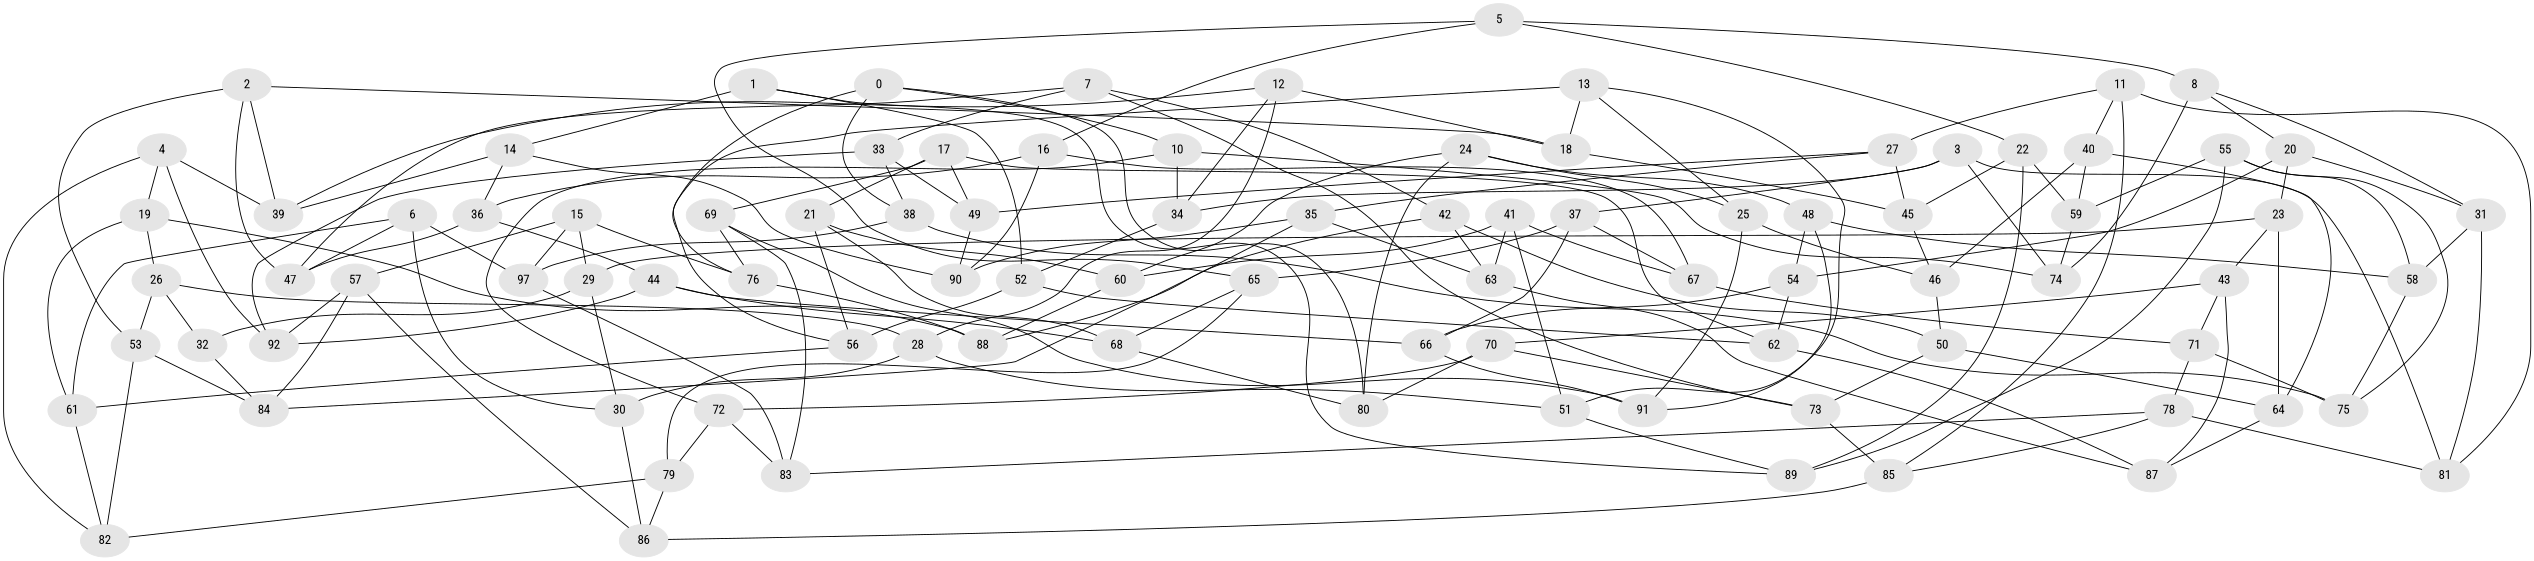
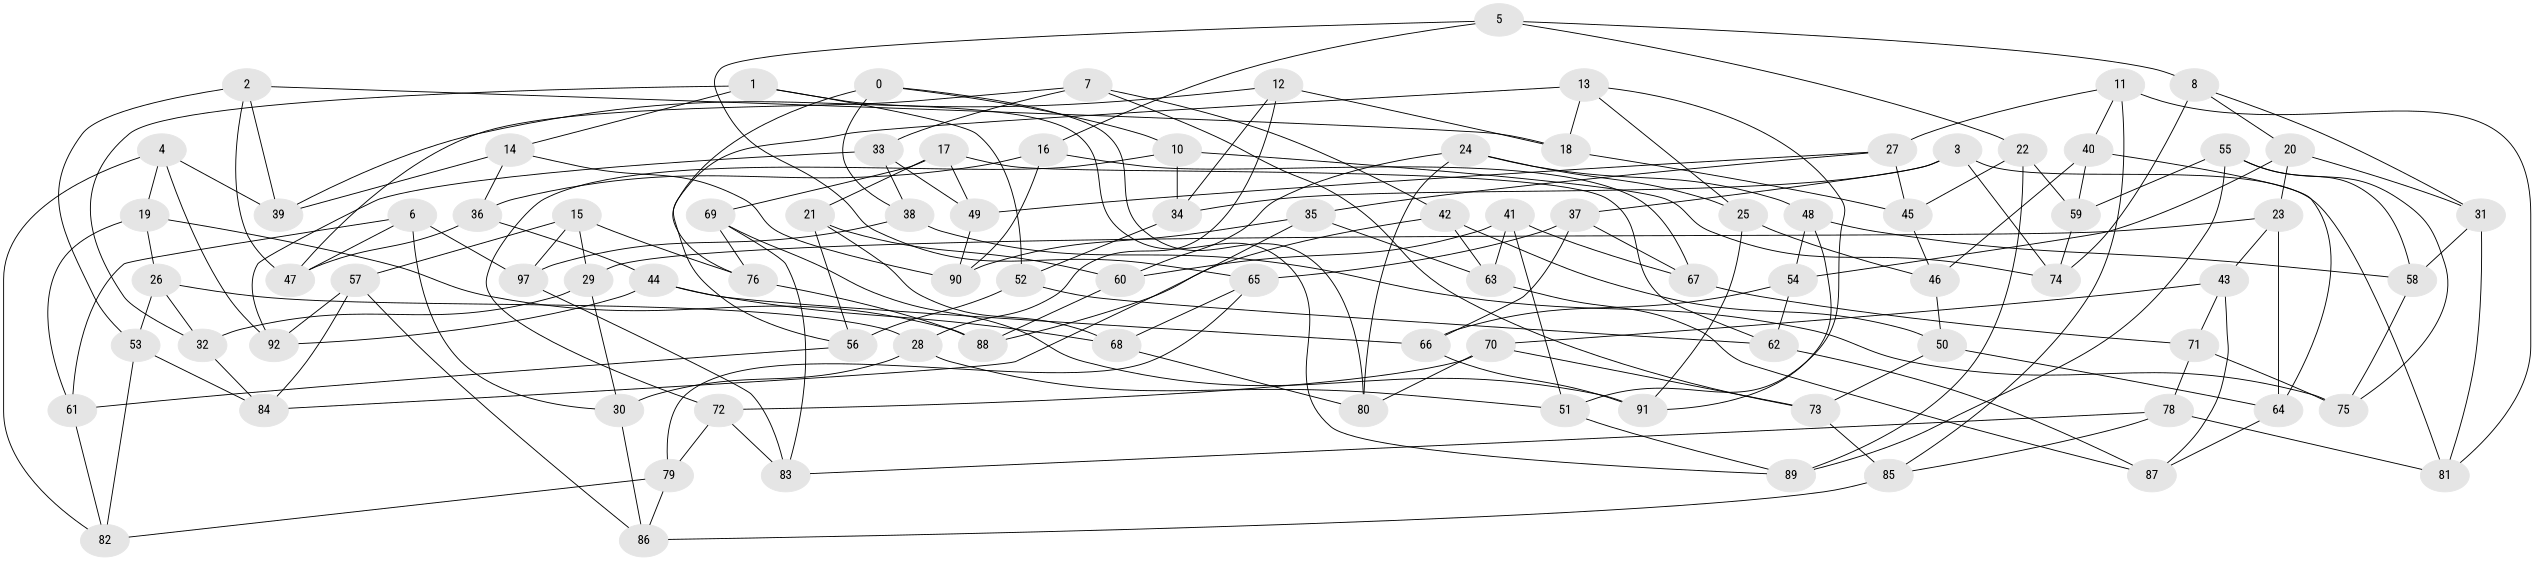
edge "1" -- "32": added
